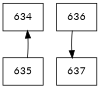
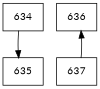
edge "636" -> "637": reversed
edge "635" -> "634": reversed
